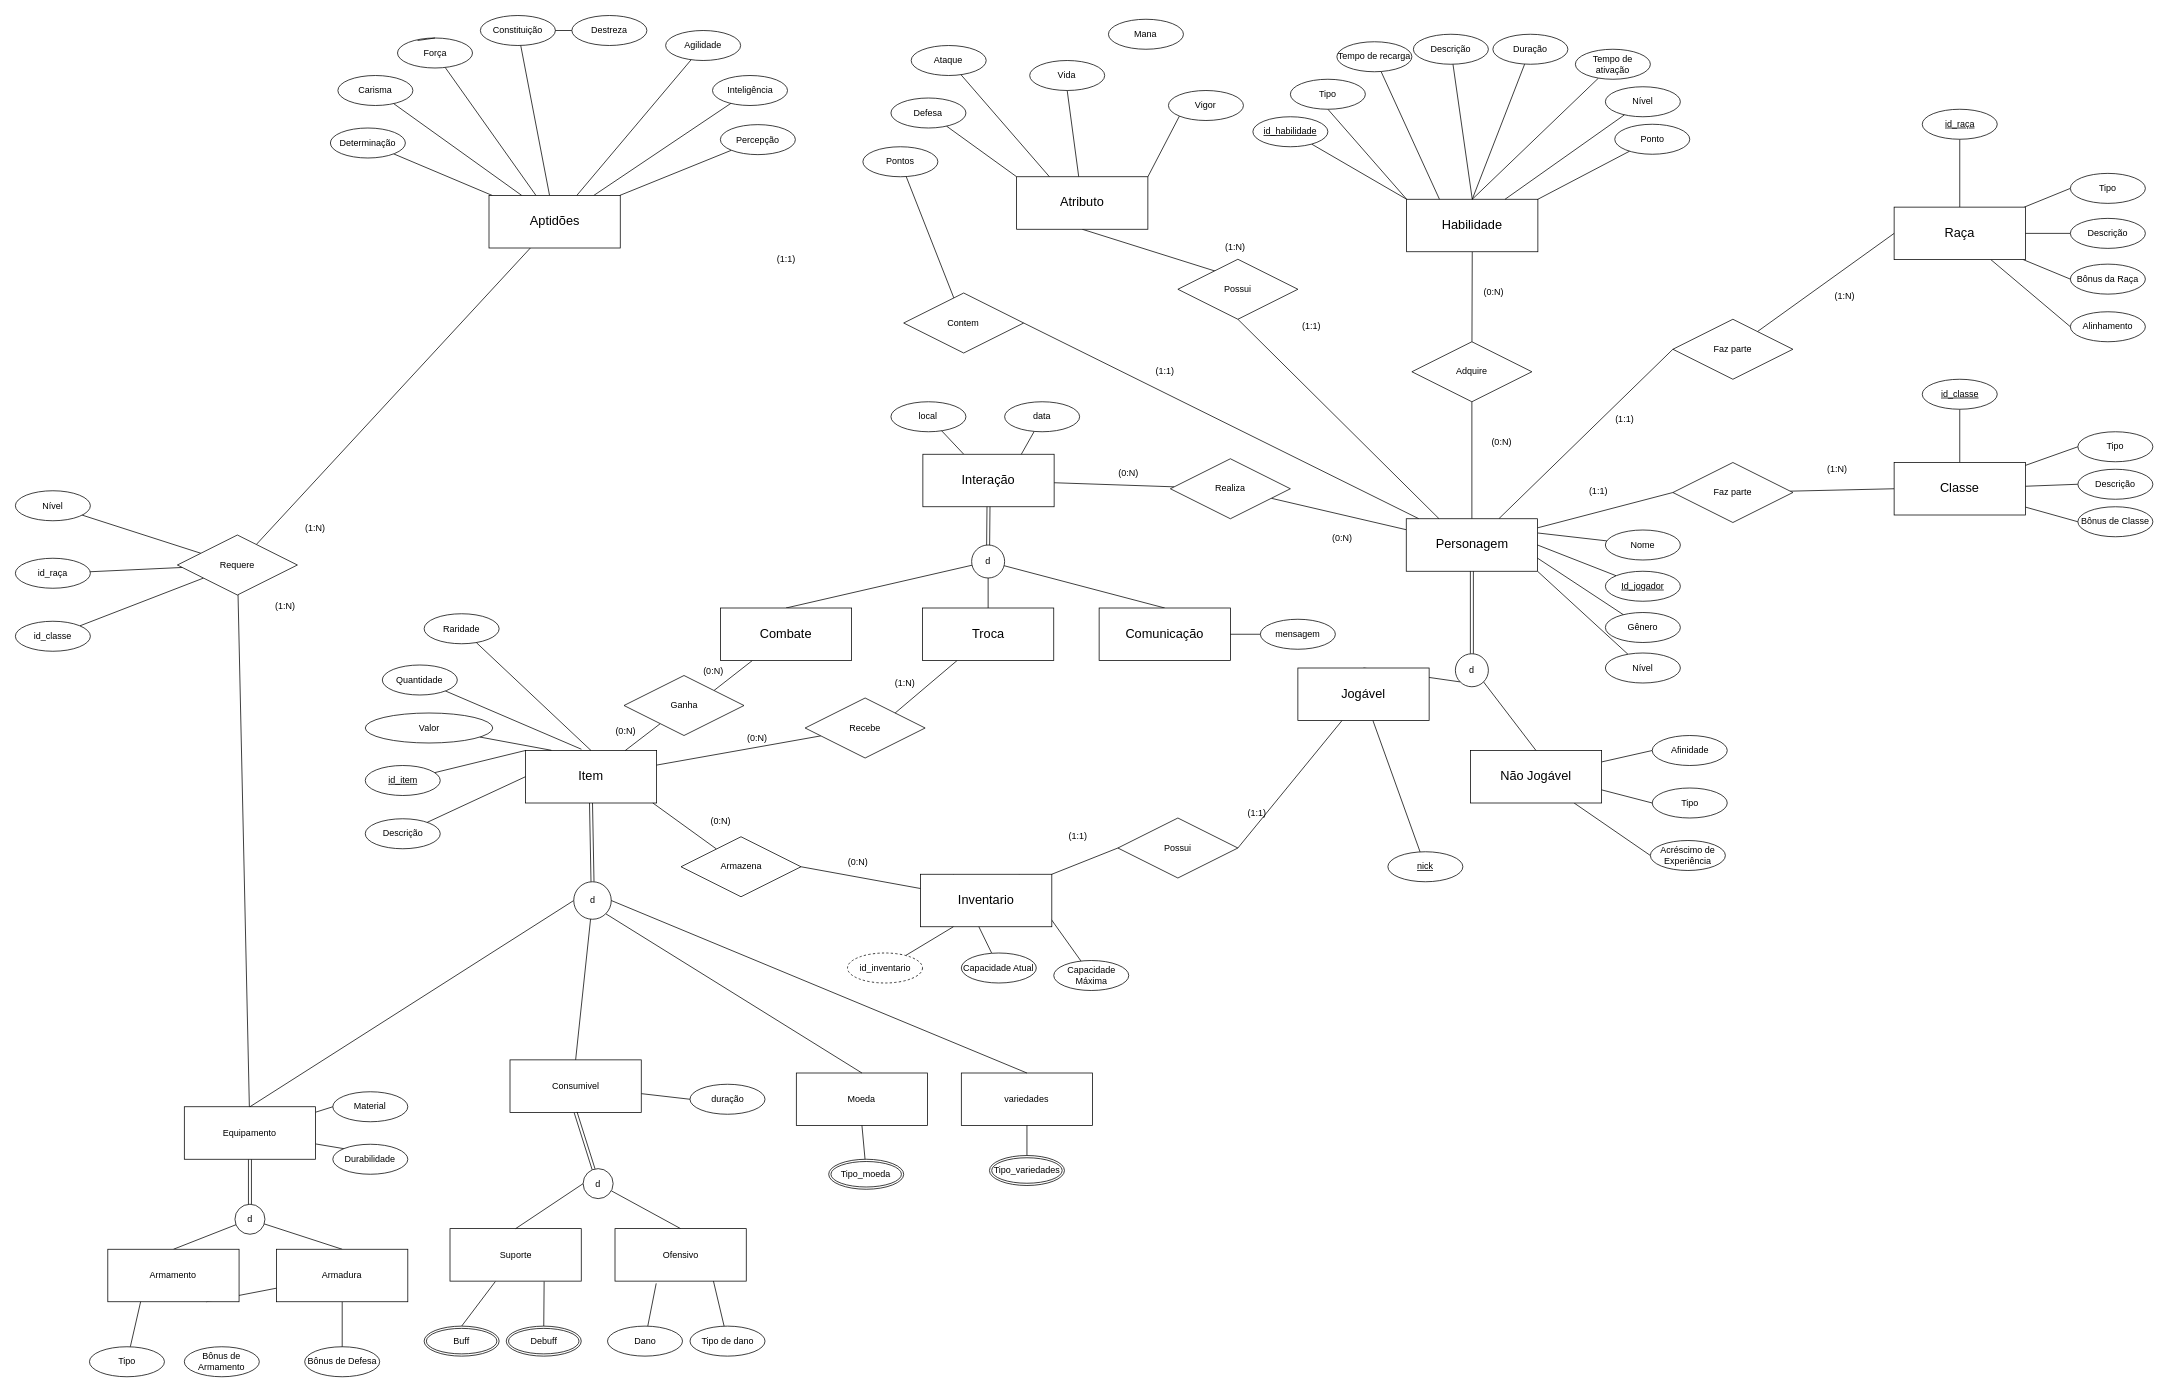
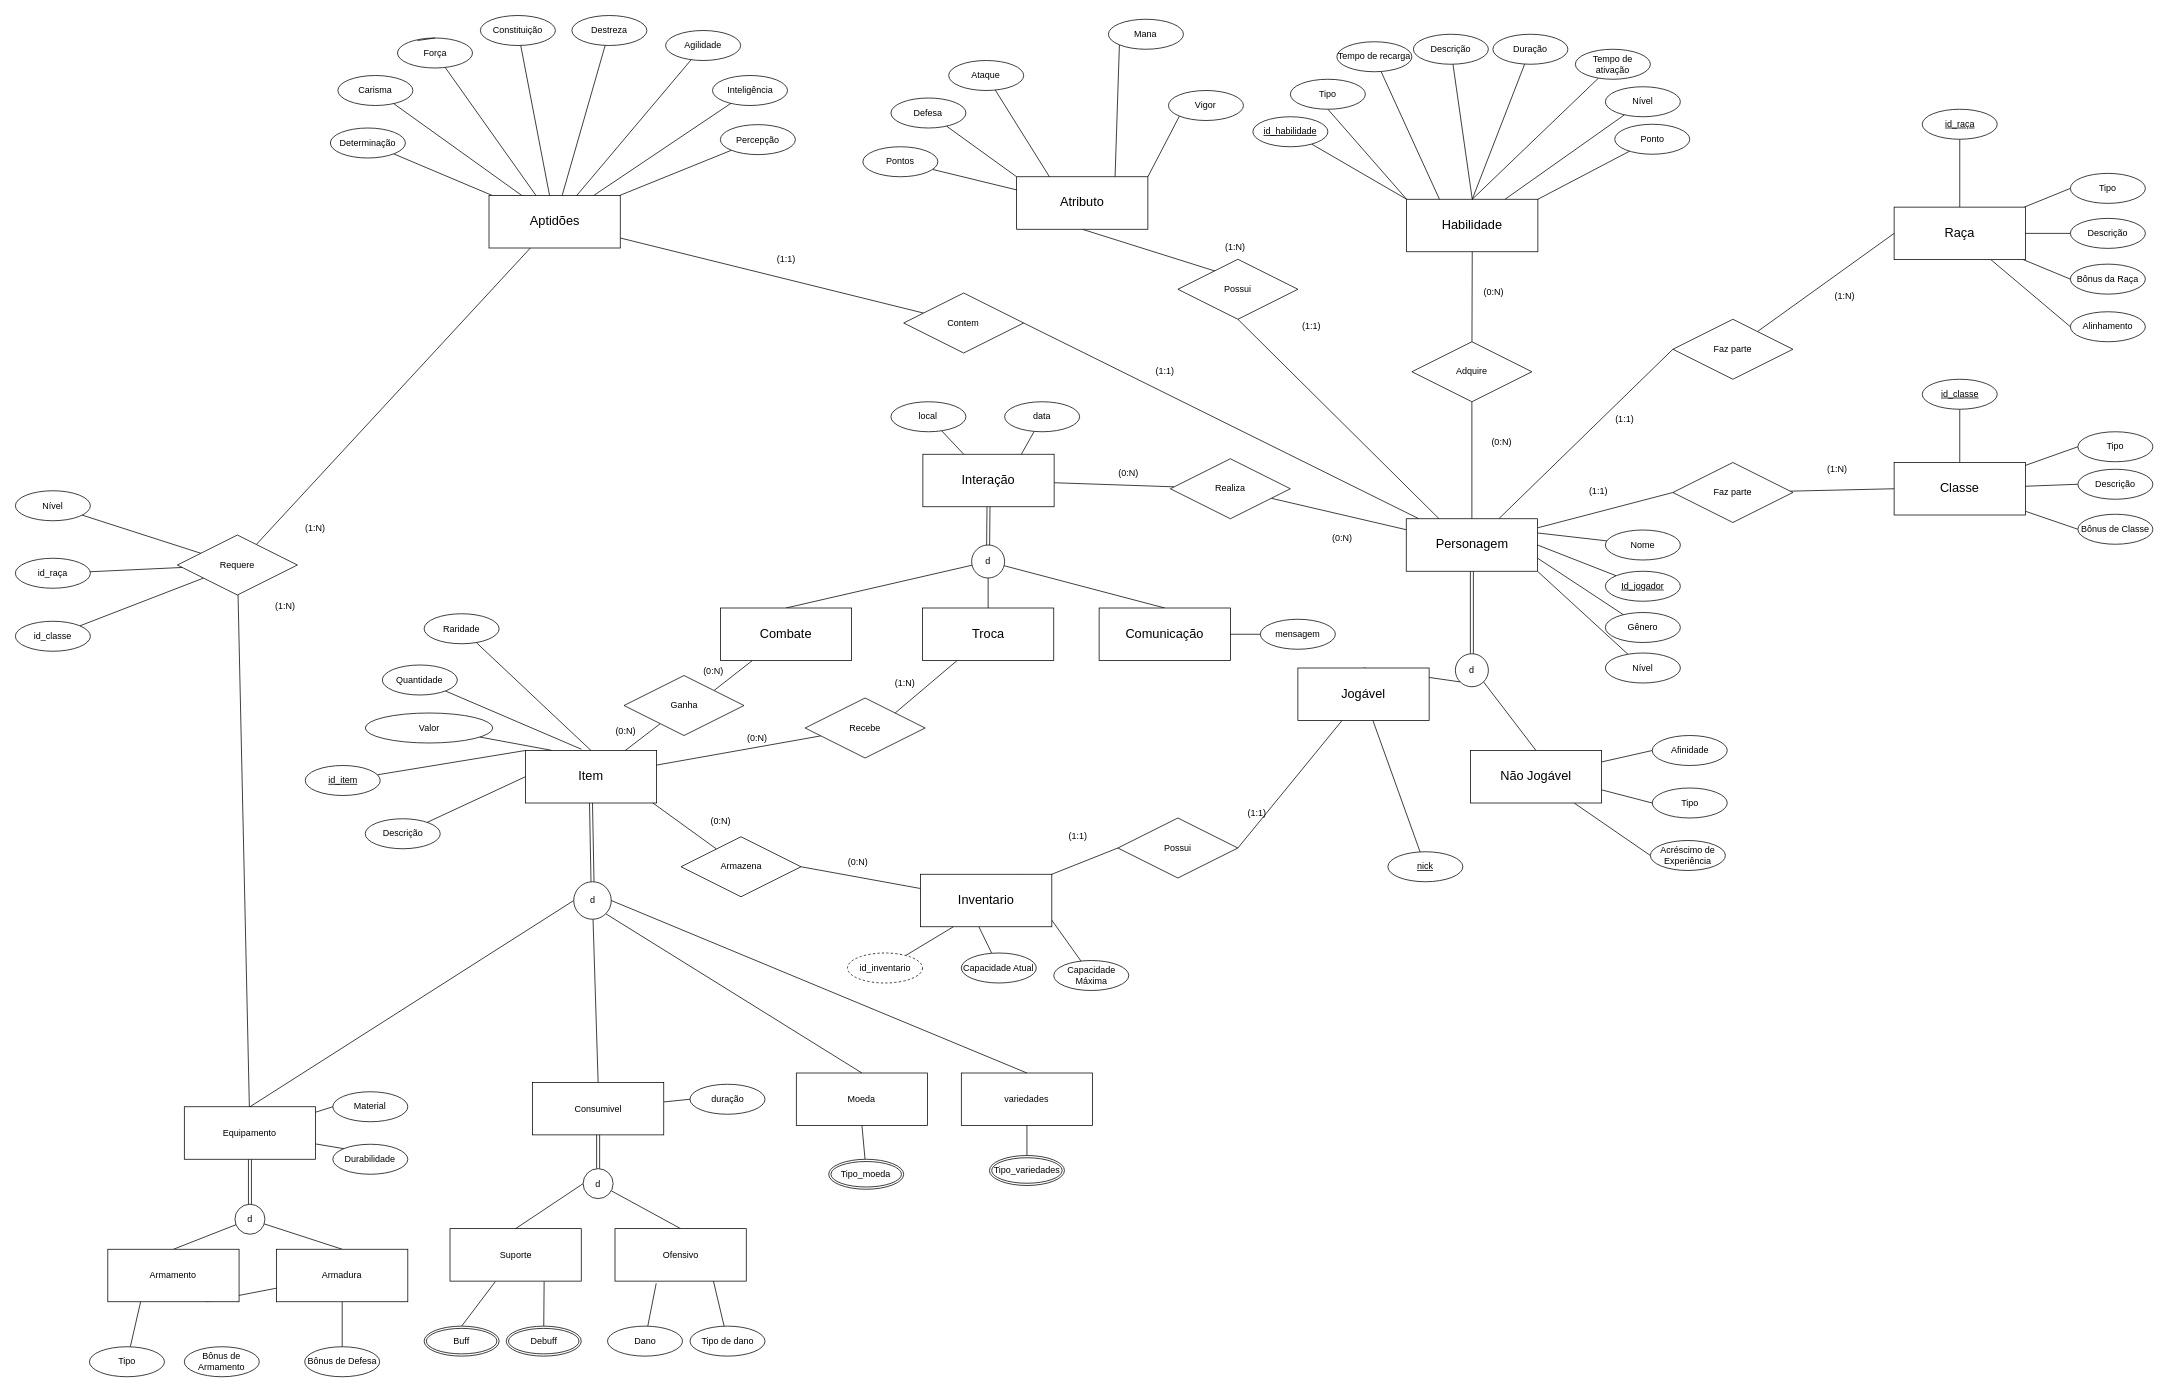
edge "Constituição" -- "Destreza": now "Aptidões" -- "Destreza"
node "Ataque": moved (949, 60) -> (986, 75)
node "Vida": removed
edge "Mana" -- "Atributo": added
edge "Vida" -- "Atributo": removed
edge "Pontos" -- "Contem": now "Pontos" -- "Atributo"
edge "Aptidões" -- "Contem": added
node "Bônus de Classe": moved (2115, 522) -> (2115, 529)
node "id_item": moved (403, 780) -> (343, 780)
node "Consumivel": moved (576, 1086) -> (598, 1109)
